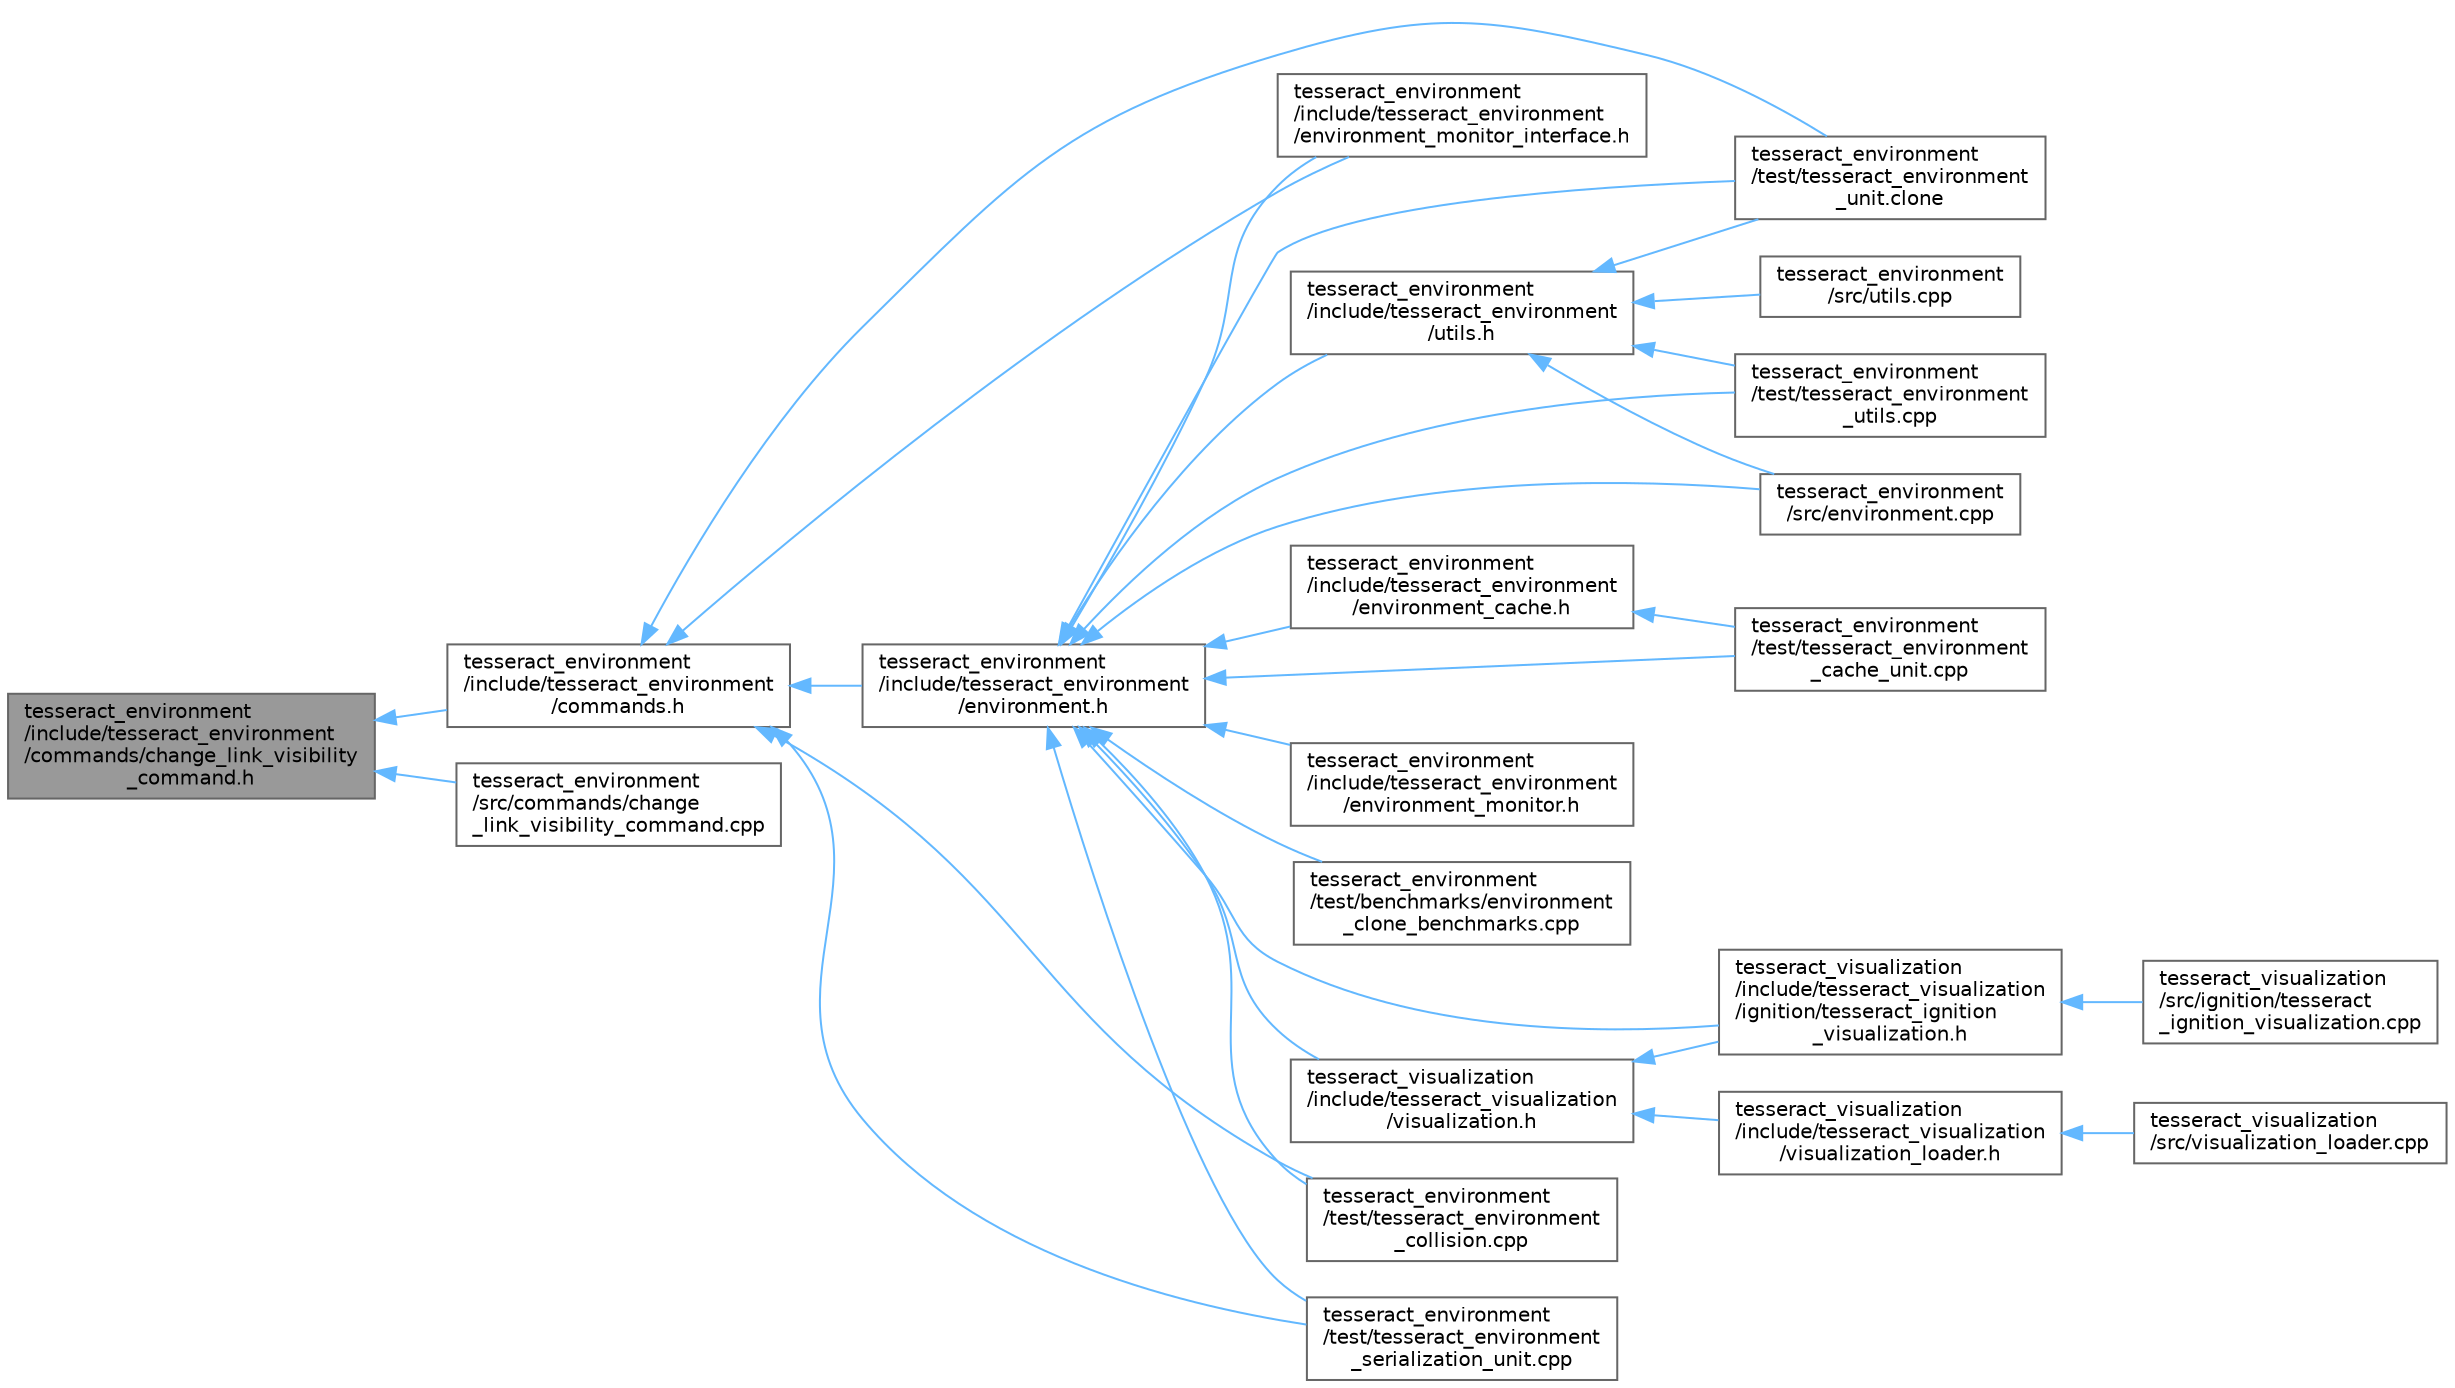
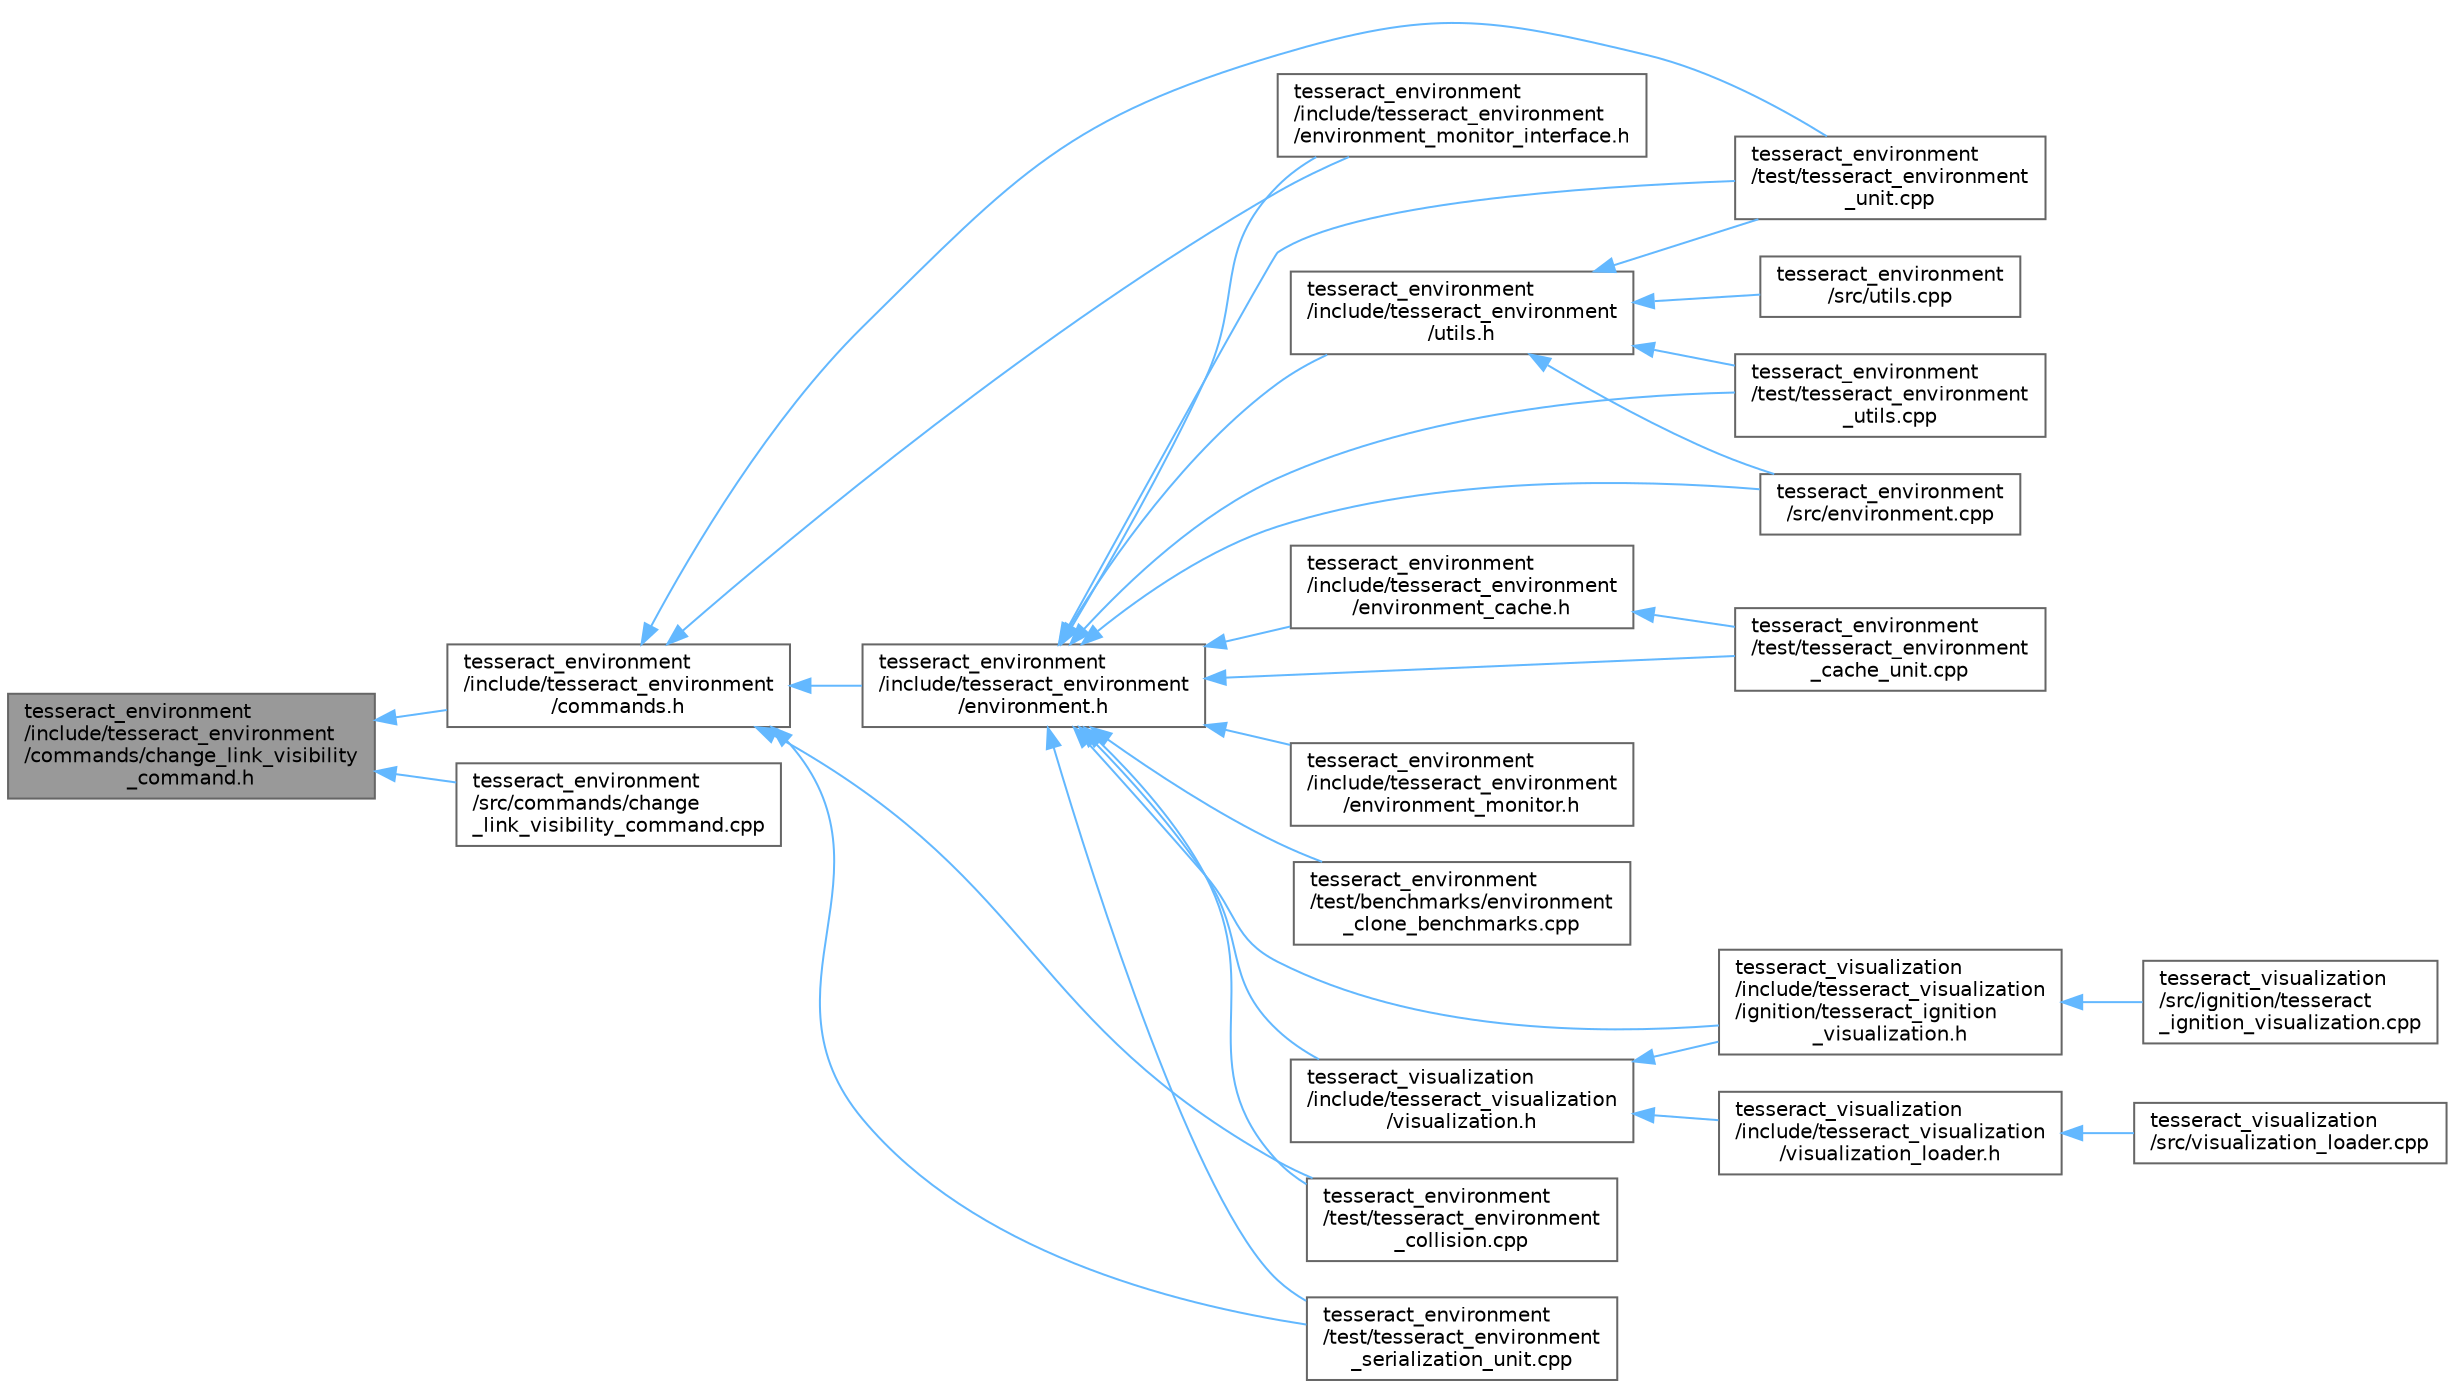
node "tesseract_environment /test/tesseract_environment _unit.clone": label "tesseract_environment /test/tesseract_environment _unit.clone" -> "tesseract_environment /test/tesseract_environment _unit.cpp"
